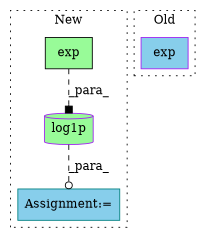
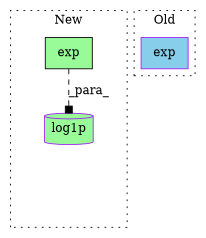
node "Assignment:=": removed
